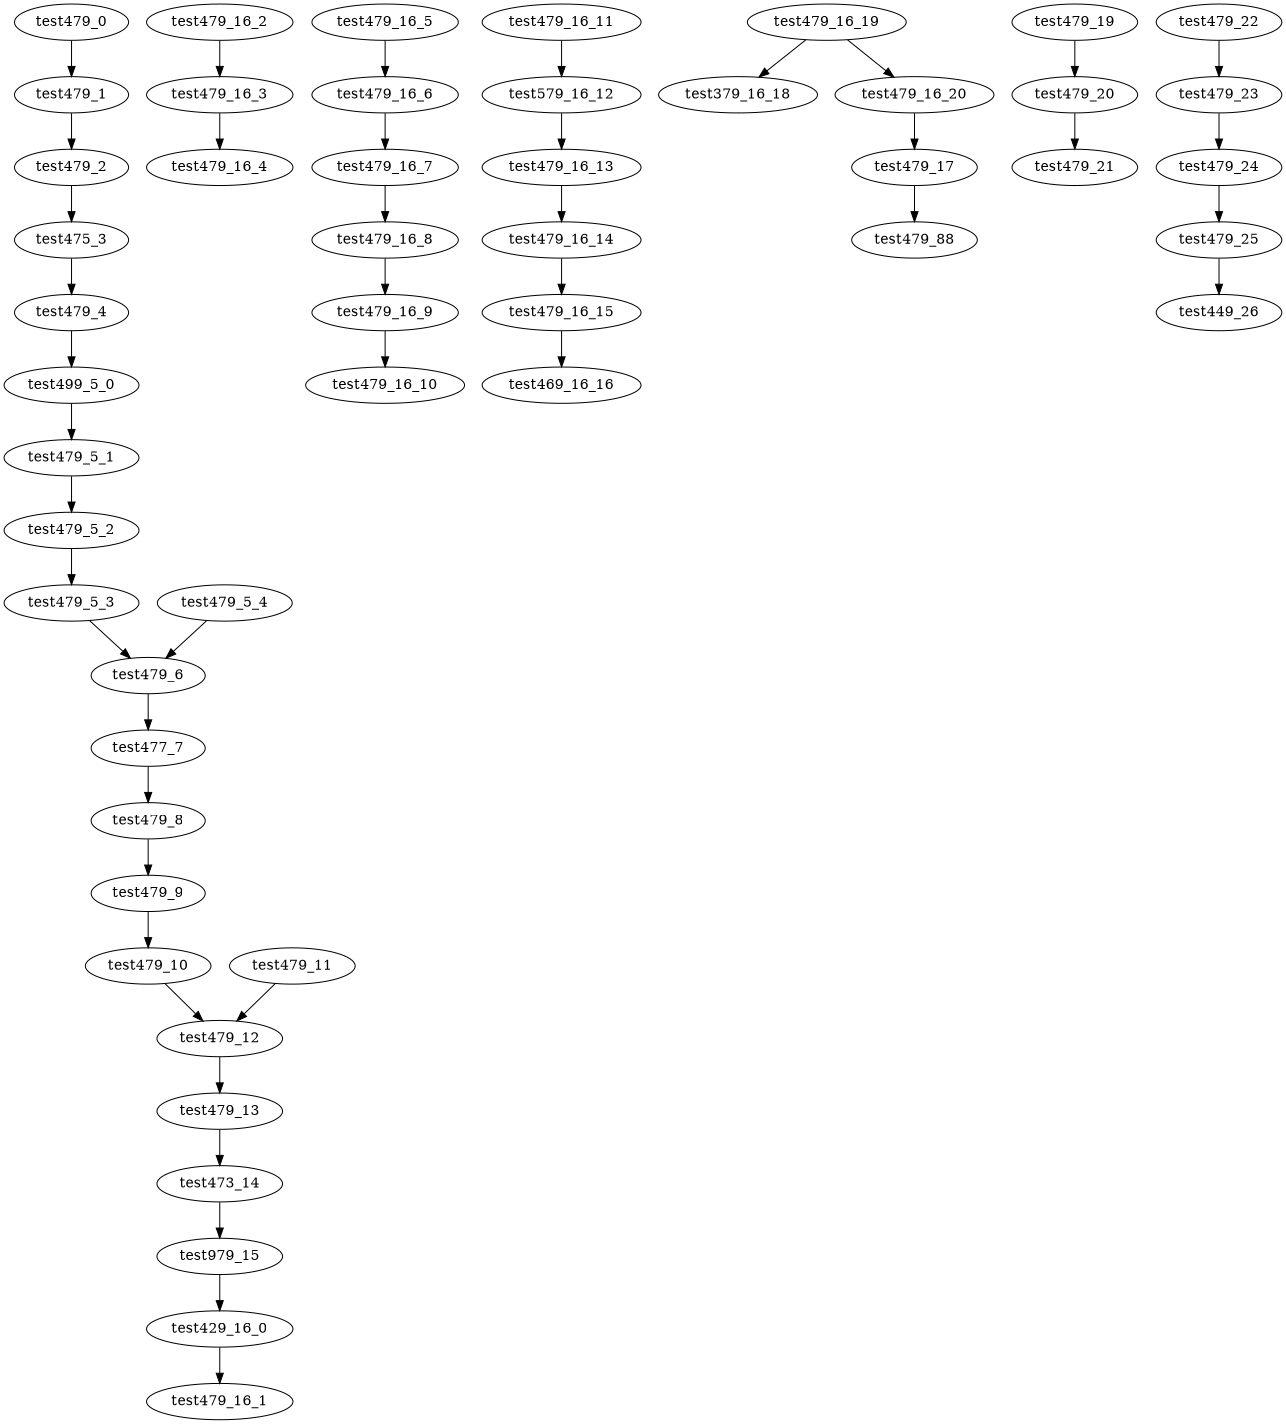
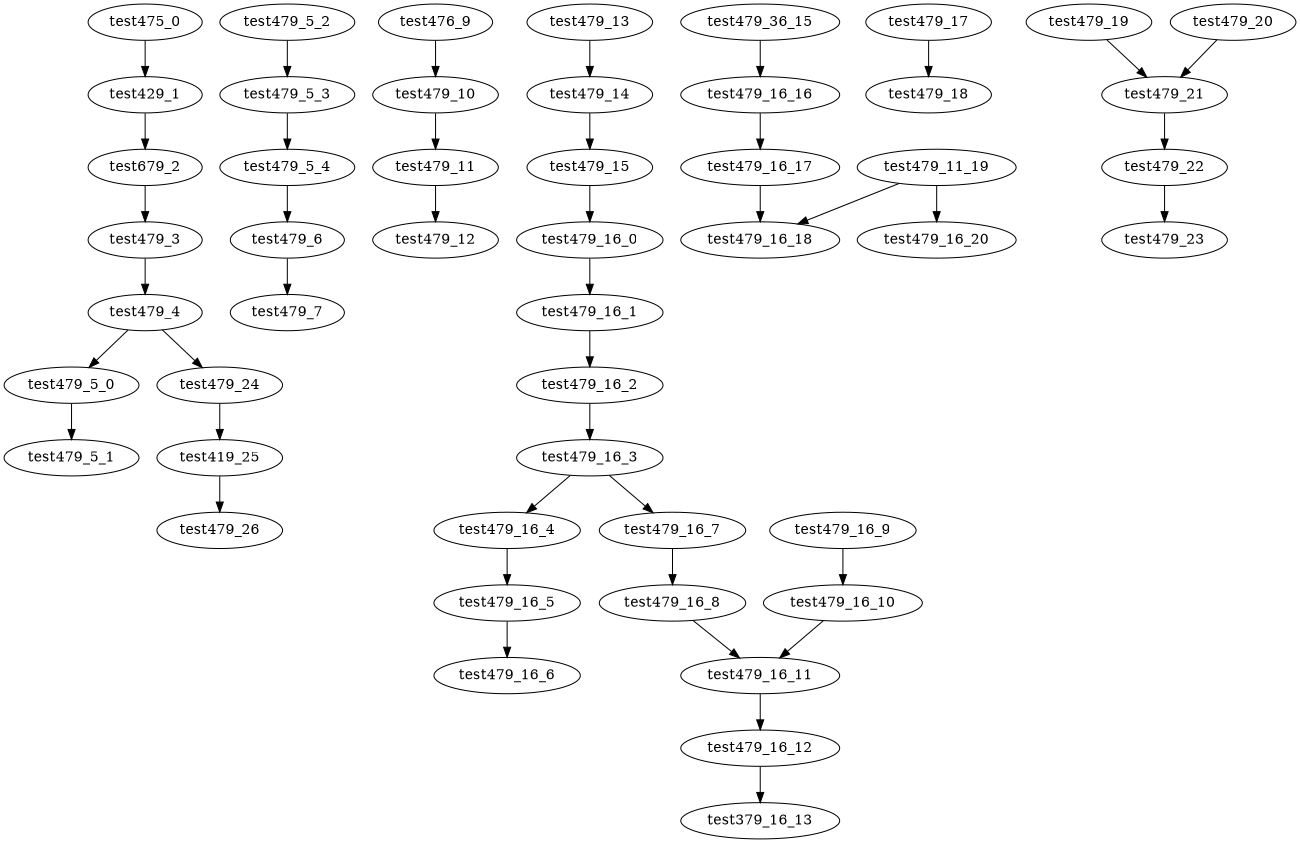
node "test479_0": label "test479_0" -> "test475_0"
node "test479_16_19": label "test479_16_19" -> "test479_11_19"
edge "test479_19" -> "test479_20": now "test479_19" -> "test479_21"
node "test479_1": label "test479_1" -> "test429_1"
node "test579_16_12": label "test579_16_12" -> "test479_16_12"
node "test379_16_18": label "test379_16_18" -> "test479_16_18"
edge "test479_16_6" -> "test479_16_7": now "test479_16_3" -> "test479_16_7"
edge "test479_16_20" -> "test479_17": removed
edge "test479_21" -> "test479_22": added
edge "test479_23" -> "test479_24": now "test479_4" -> "test479_24"
node "test479_2": label "test479_2" -> "test679_2"
node "test479_16_13": label "test479_16_13" -> "test379_16_13"
node "test479_16_17": added
node "test475_3": label "test475_3" -> "test479_3"
node "test479_16_14": removed
node "test479_88": label "test479_88" -> "test479_18"
node "test479_25": label "test479_25" -> "test419_25"
edge "test479_16_8" -> "test479_16_9": now "test479_16_8" -> "test479_16_11"
node "test479_16_15": label "test479_16_15" -> "test479_36_15"
node "test449_26": label "test449_26" -> "test479_26"
edge "test479_16_1" -> "test479_16_2": added
node "test499_5_0": label "test499_5_0" -> "test479_5_0"
node "test469_16_16": label "test469_16_16" -> "test479_16_16"
edge "test479_5_1" -> "test479_5_2": removed
edge "test479_16_4" -> "test479_16_5": added
edge "test479_5_3" -> "test479_6": now "test479_5_3" -> "test479_5_4"
edge "test479_16_10" -> "test479_16_11": added
node "test477_7": label "test477_7" -> "test479_7"
node "test479_8": removed
node "test479_9": label "test479_9" -> "test476_9"
edge "test479_10" -> "test479_12": now "test479_10" -> "test479_11"
edge "test479_12" -> "test479_13": removed
node "test473_14": label "test473_14" -> "test479_14"
node "test979_15": label "test979_15" -> "test479_15"
node "test429_16_0": label "test429_16_0" -> "test479_16_0"
